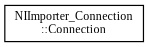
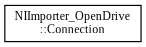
node "NIImporter_Connection ::Connection": label "NIImporter_Connection ::Connection" -> "NIImporter_OpenDrive ::Connection"
